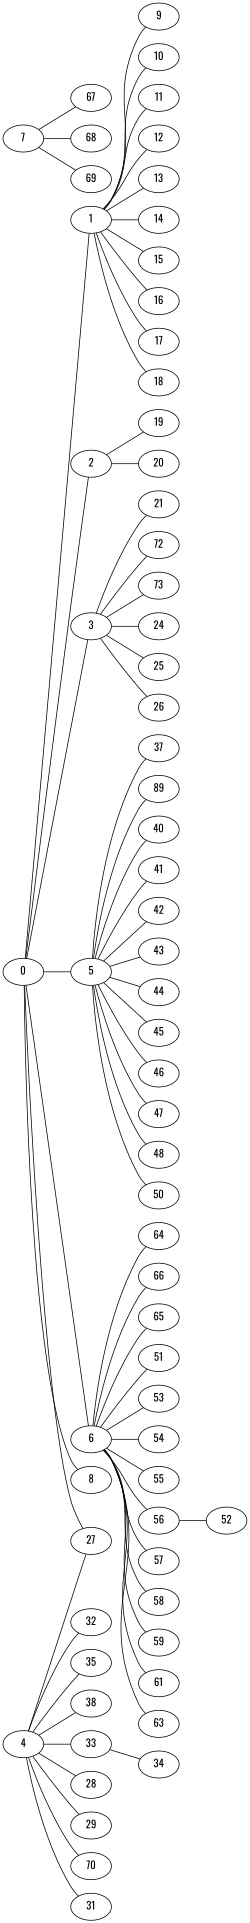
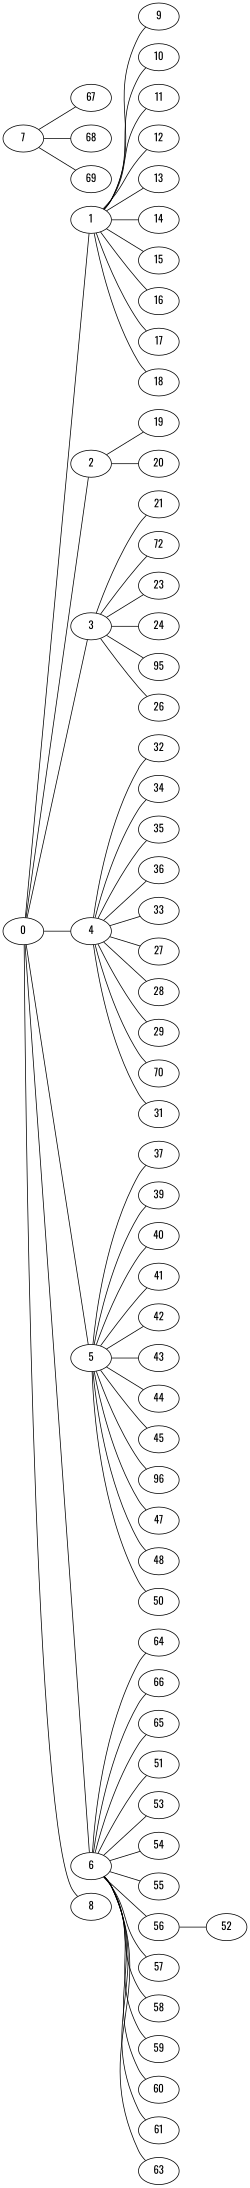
node "73": label "73" -> "23"
node "25": label "25" -> "95"
node "89": label "89" -> "39"
node "46": label "46" -> "96"
edge "0" -- "27": now "0" -- "4"
node "38": label "38" -> "36"
edge "33" -- "34": now "4" -- "34"
node "60": added
